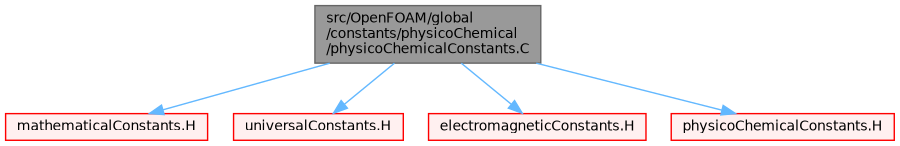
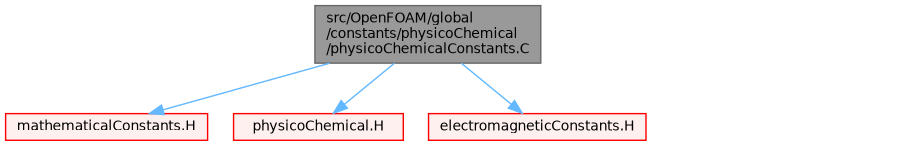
node "universalConstants.H": label "universalConstants.H" -> "physicoChemical.H"
node "physicoChemicalConstants.H": removed
